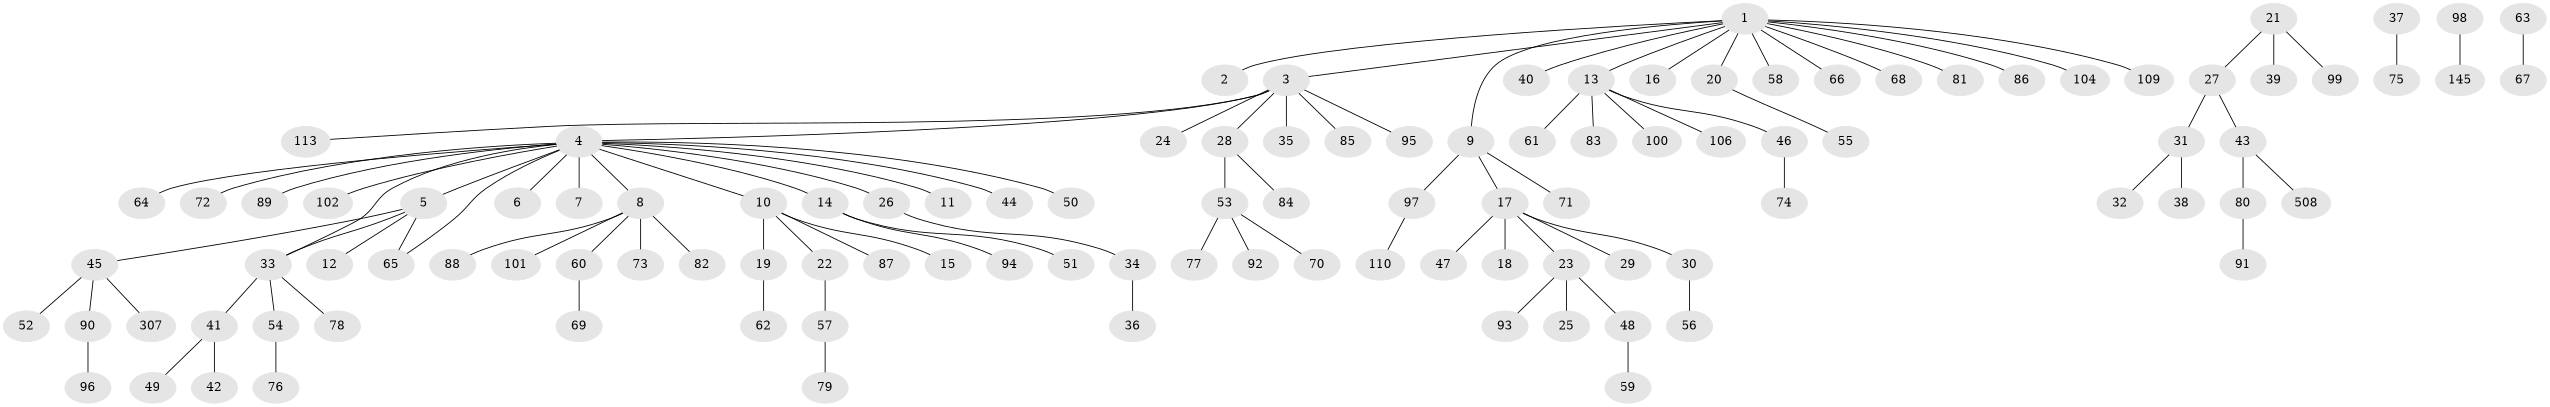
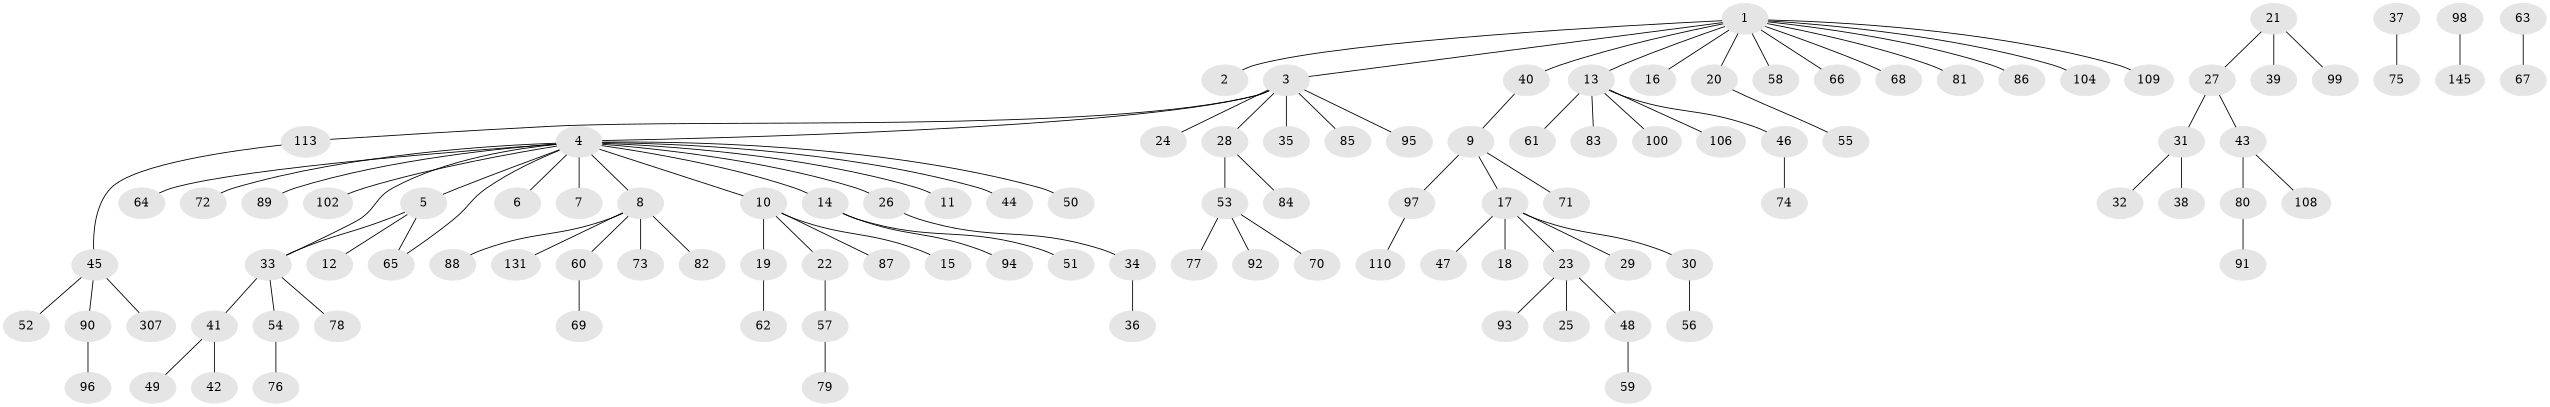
edge "1" -- "9": now "40" -- "9"
node "508": label "508" -> "108"
edge "5" -- "45": now "113" -- "45"
node "101": label "101" -> "131"
